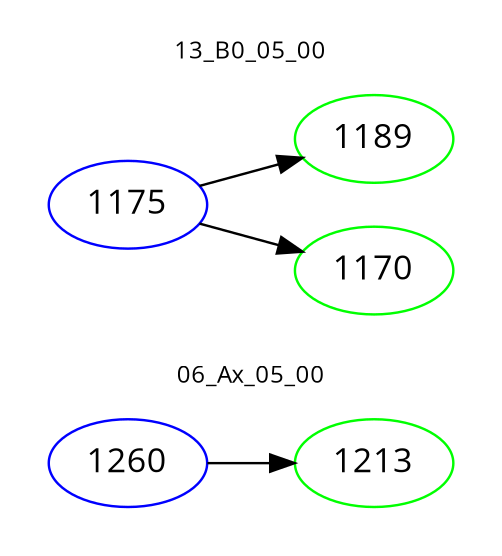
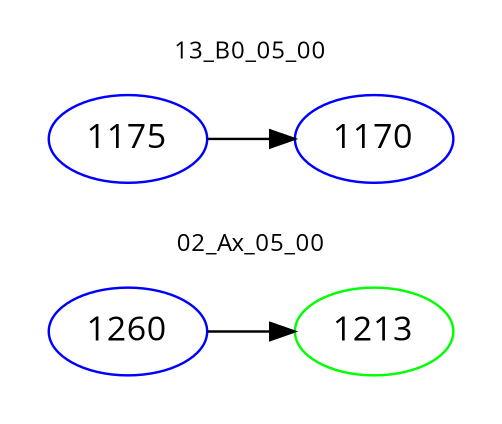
node "1189": removed
node "1170": color green -> blue
cluster "06_Ax_05_00": label "06_Ax_05_00" -> "02_Ax_05_00"
